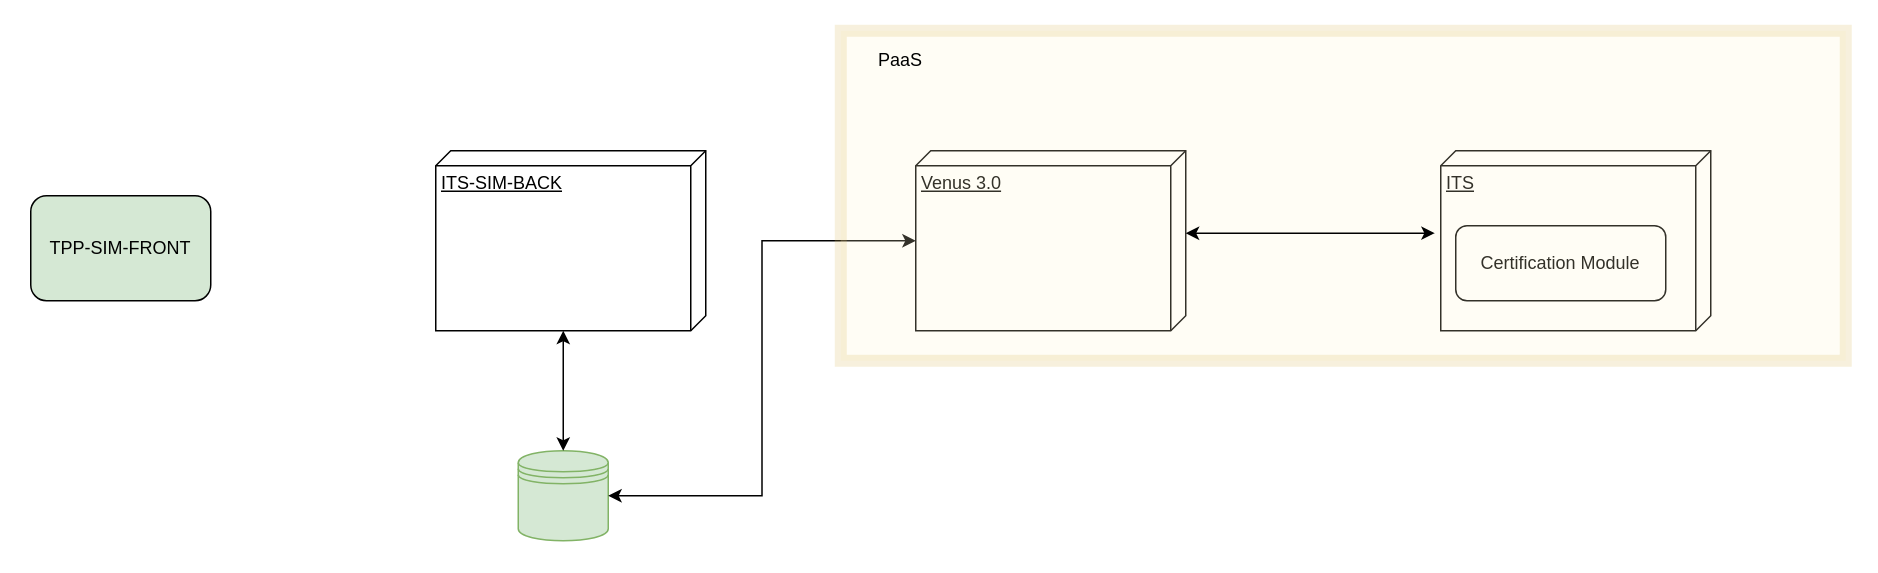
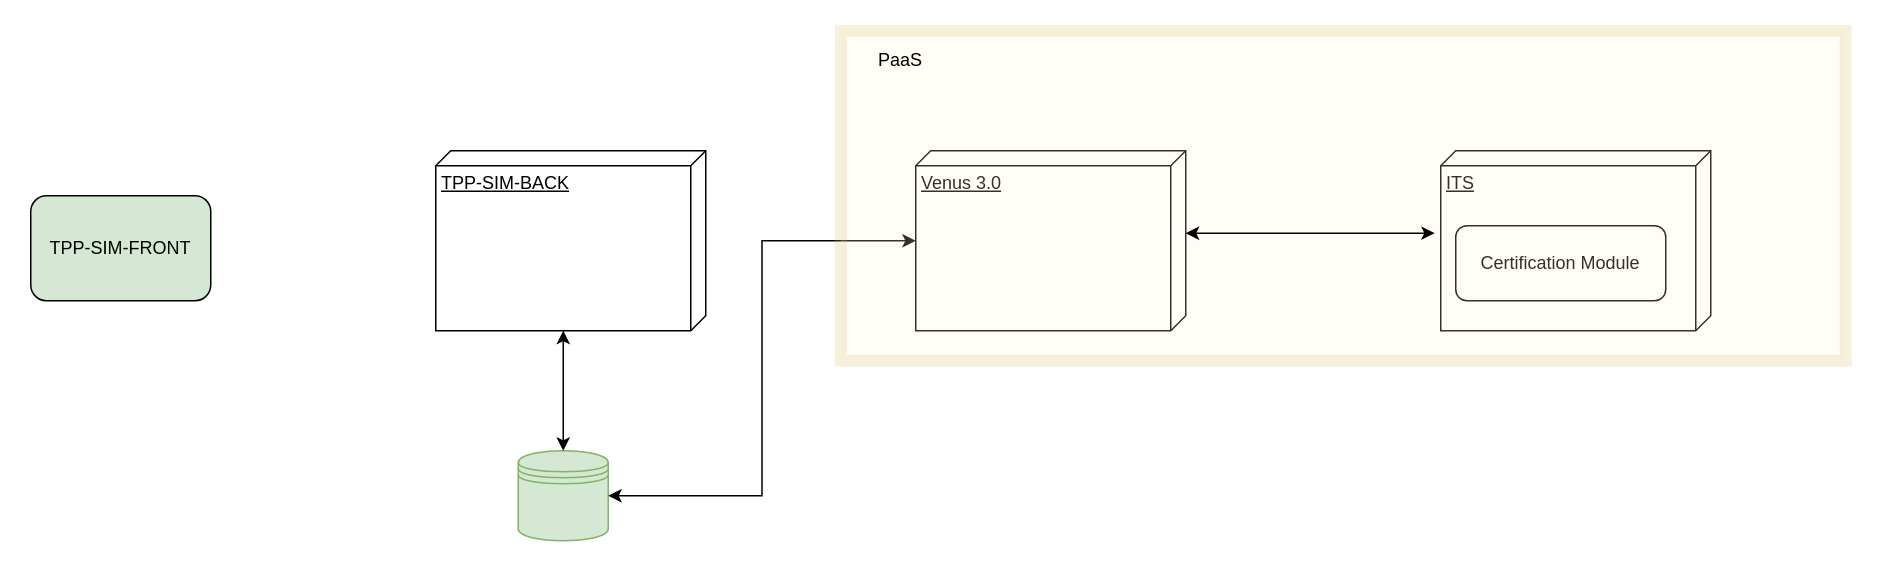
node "ITS-SIM-BACK": label "ITS-SIM-BACK" -> "TPP-SIM-BACK"
